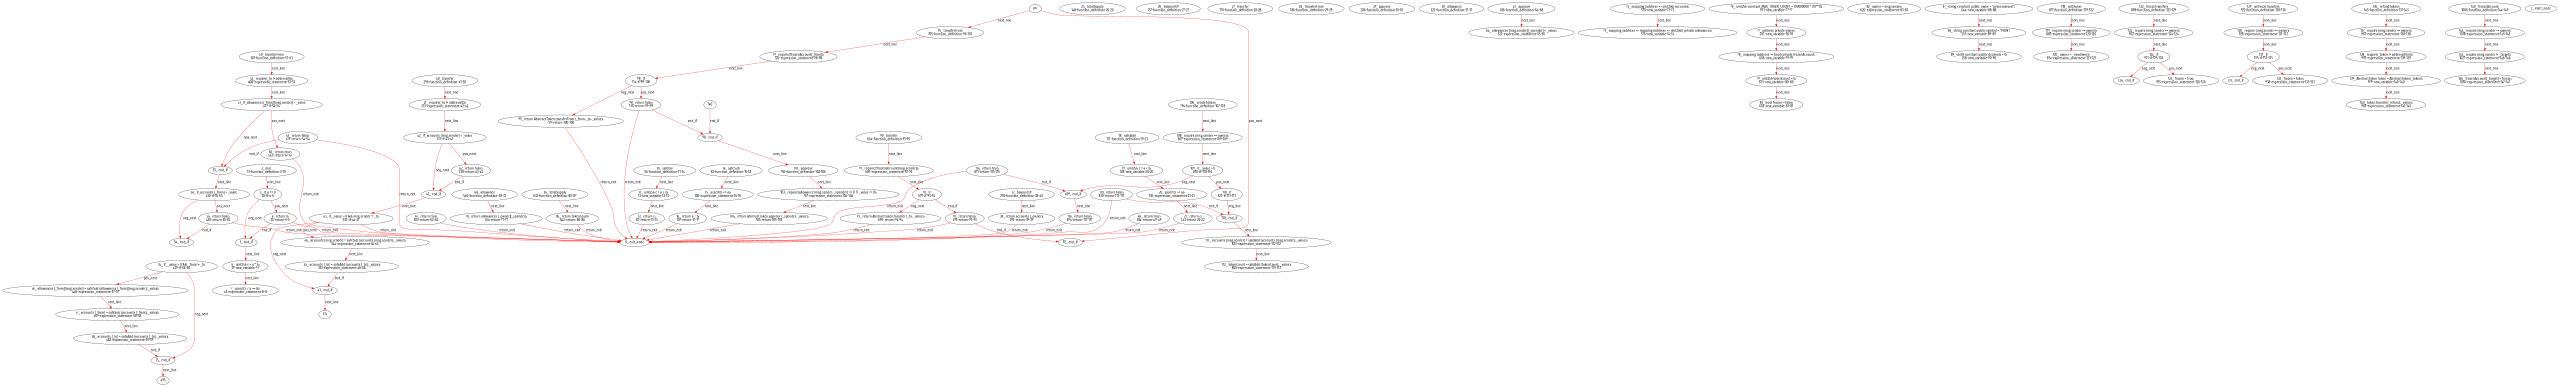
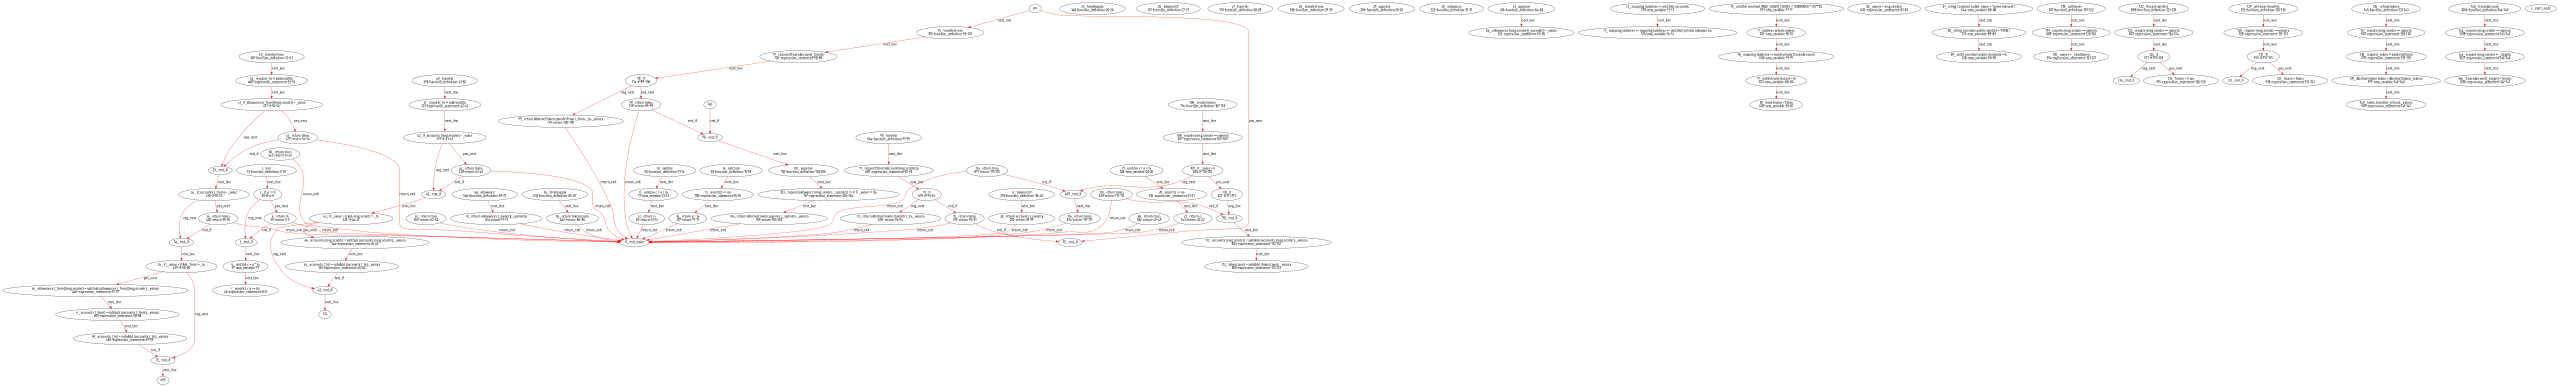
edge "53_ if_allowances [_from][msg.sender] < _value 417-if-54-54" -> "66_ return true; 543-return-67-67": now "53_ if_allowances [_from][msg.sender] < _value 417-if-54-54" -> "53_ return false; 427-return-54-54"
node "18_ safeAdd 111-function_definition-19-23": removed
edge "43_ if__value > 0 && msg.sender != _to 333-if-44-47" -> "0_ exit_node": now "42_ return false; 330-return-43-43" -> "0_ exit_node"
edge "54_ end_if" -> "55_ if__value > 0 && _from != _to 439-if-56-60": added, label "next_line"
